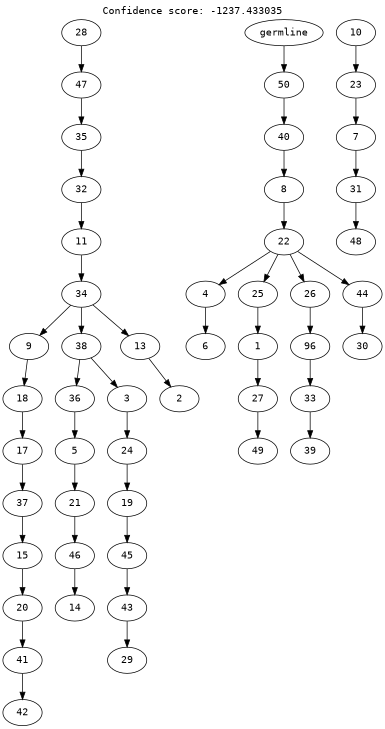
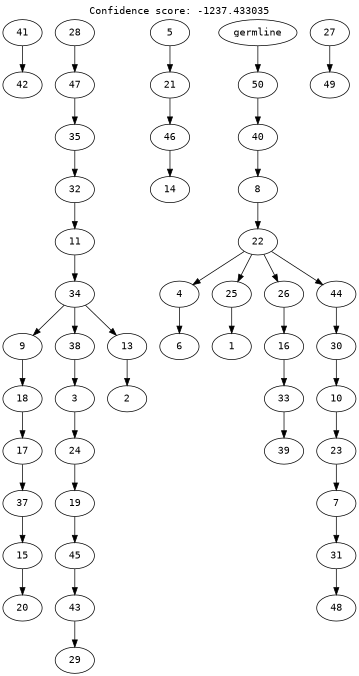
node "96": label "96" -> "16"
edge "1" -> "27": removed
edge "30" -> "10": added
node "36": removed
edge "20" -> "41": removed
